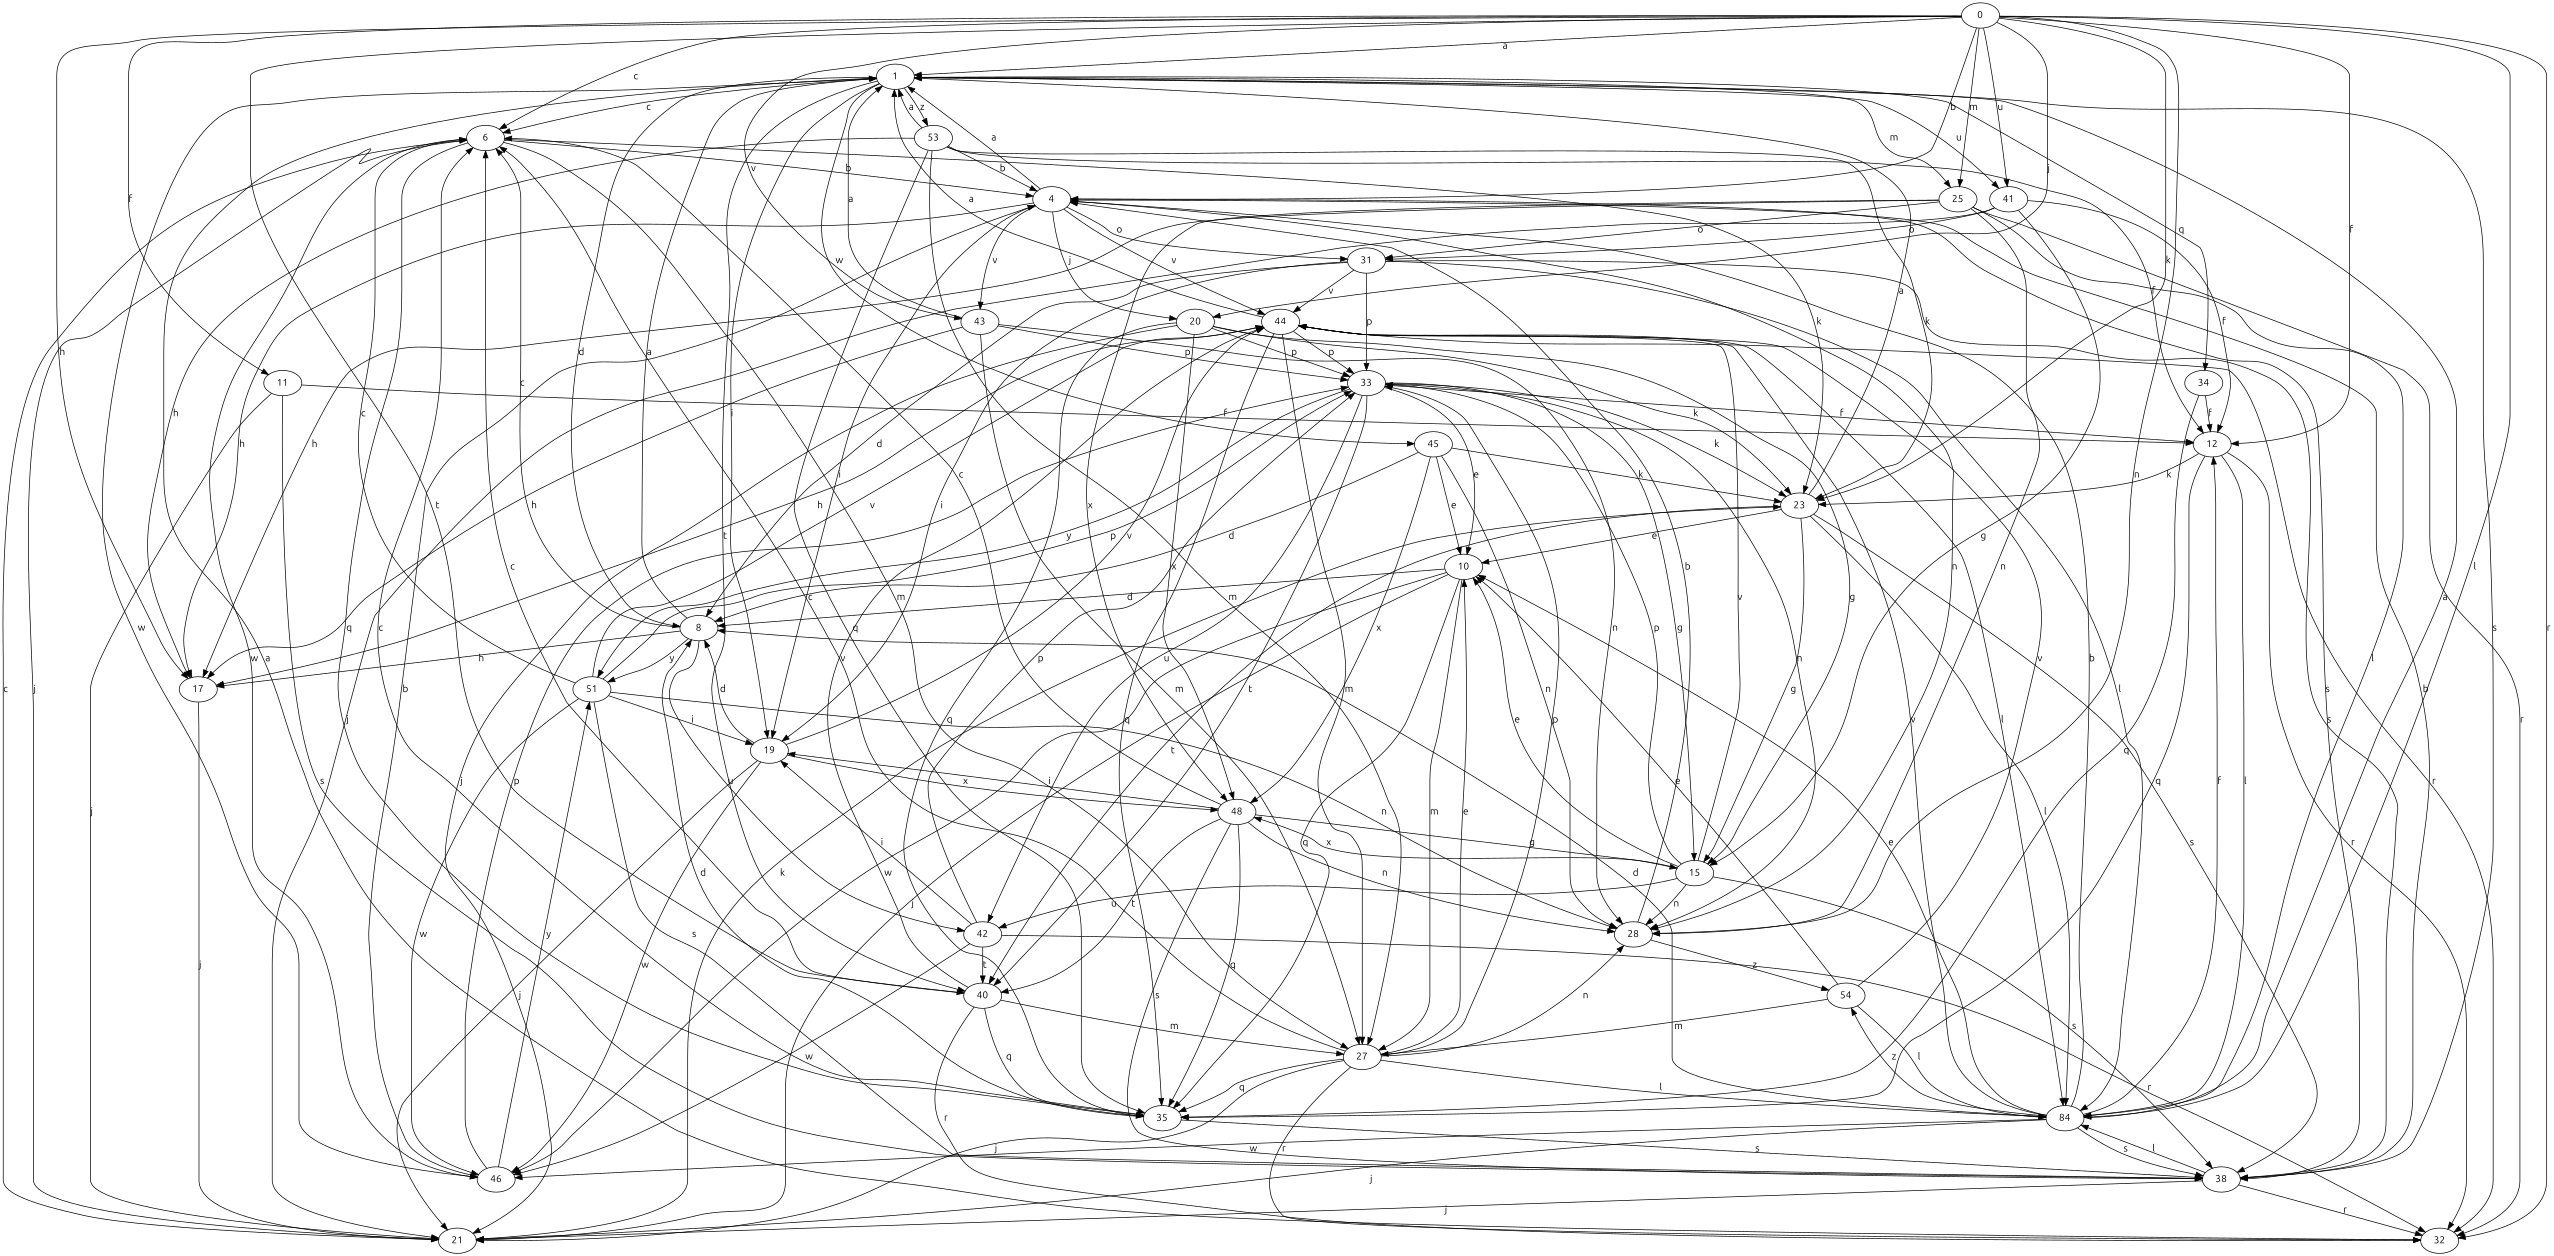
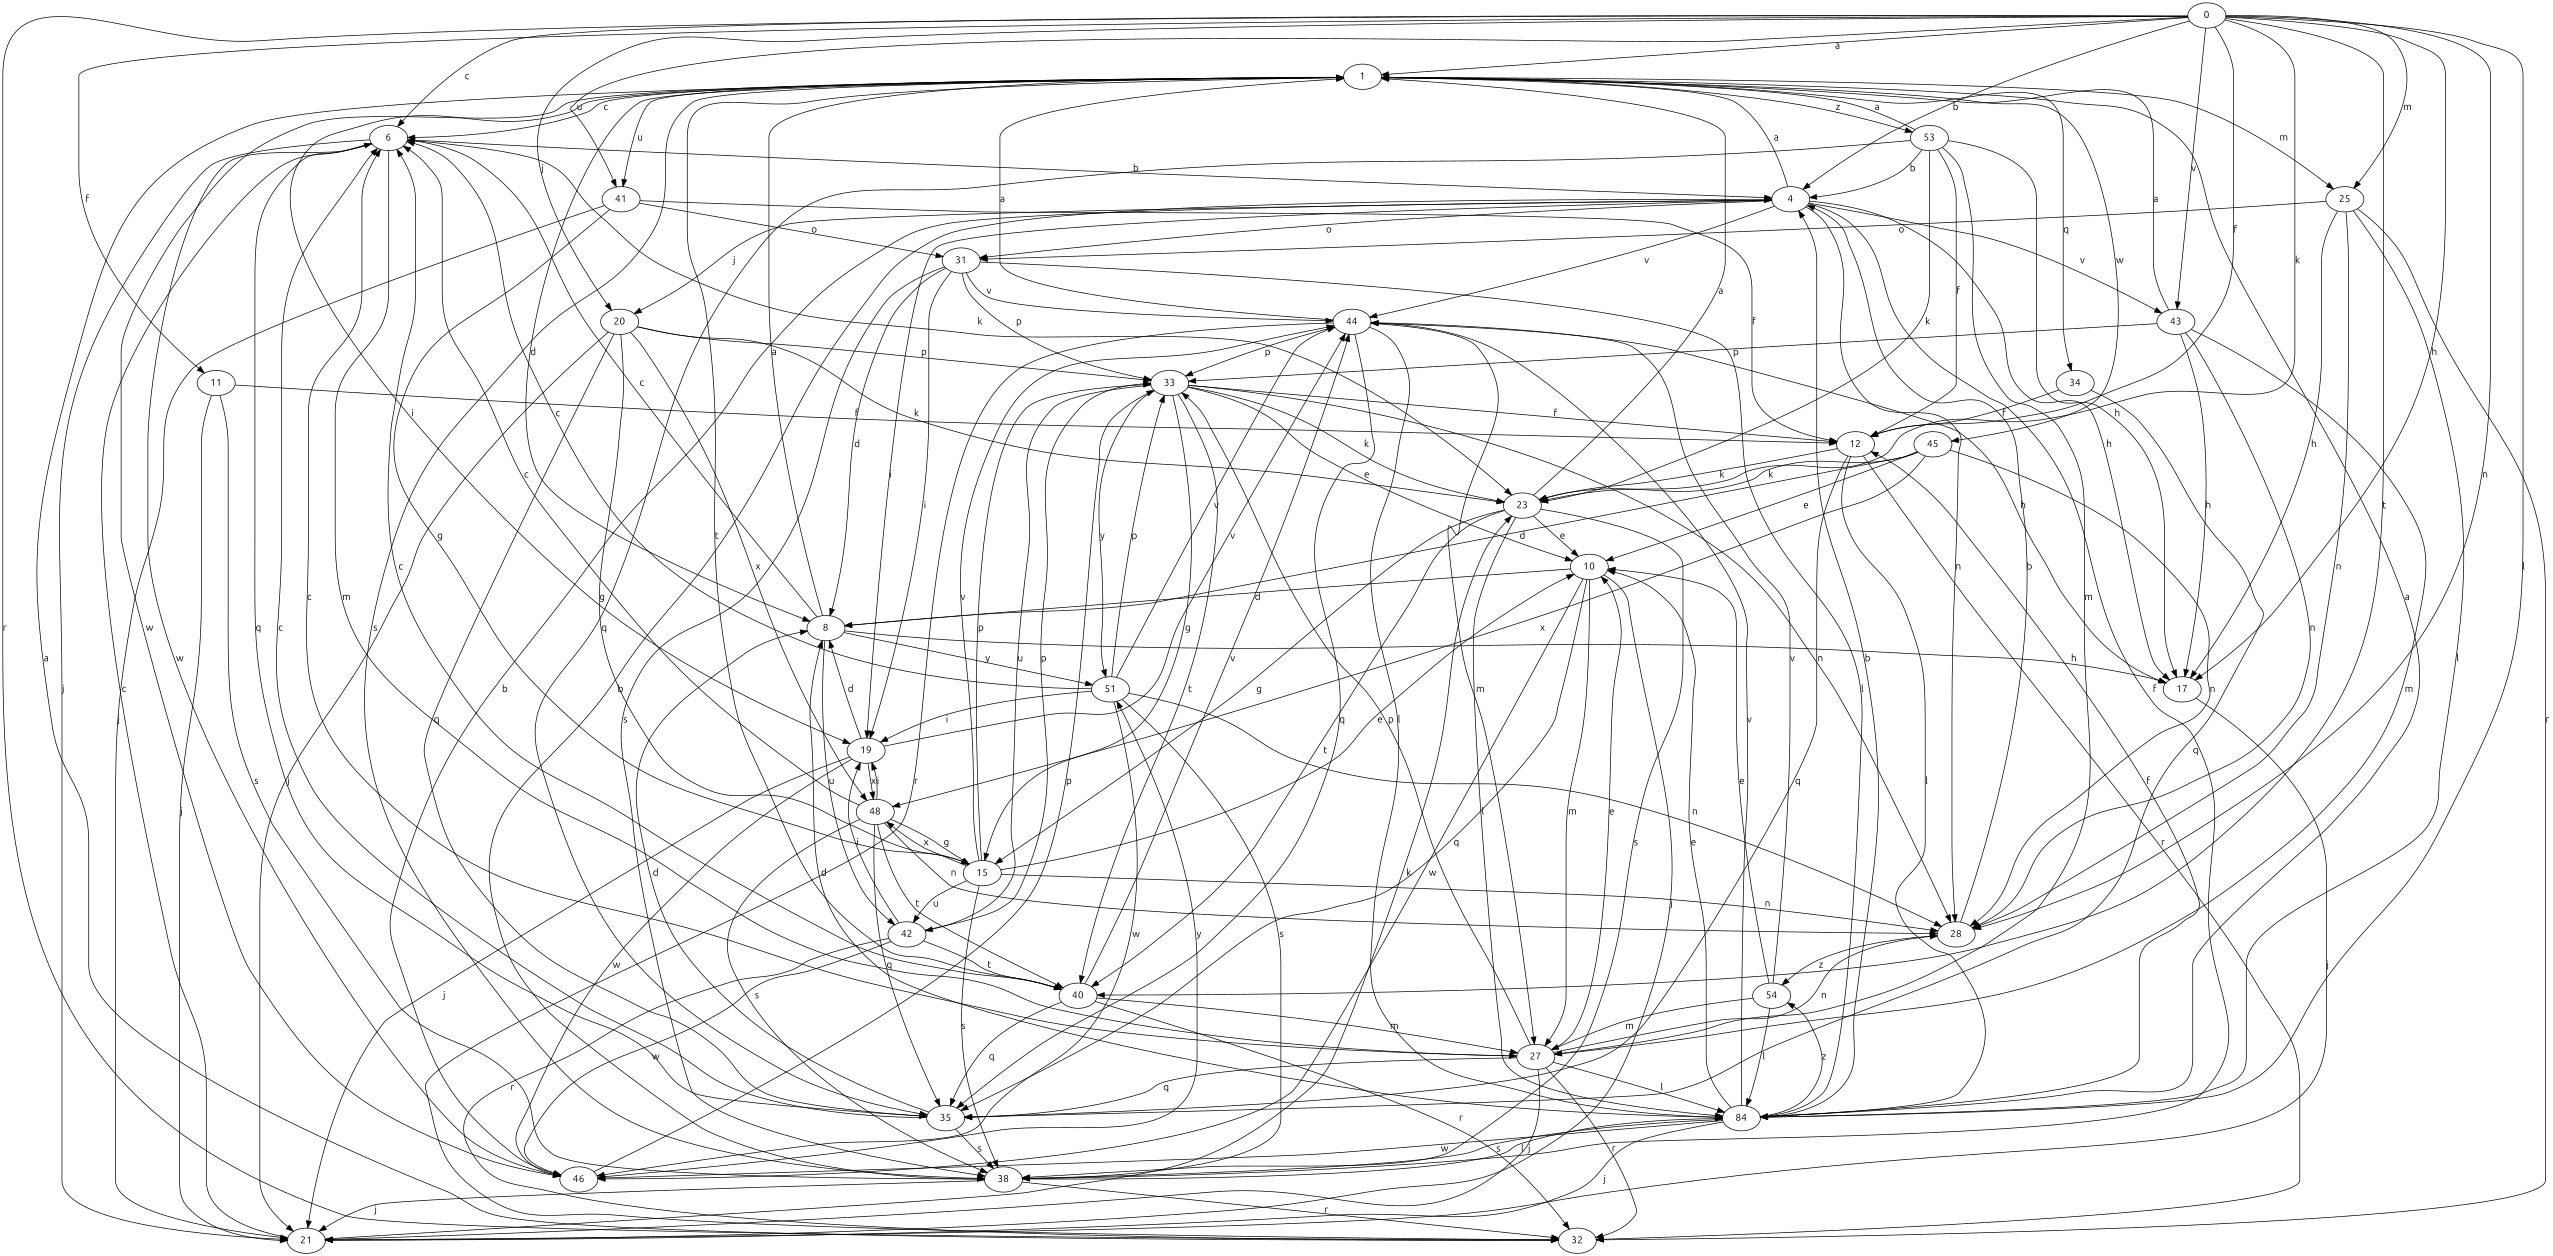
edge "25" -> "48": removed, label "x"
edge "4" -> "38": label "s" -> "f"
